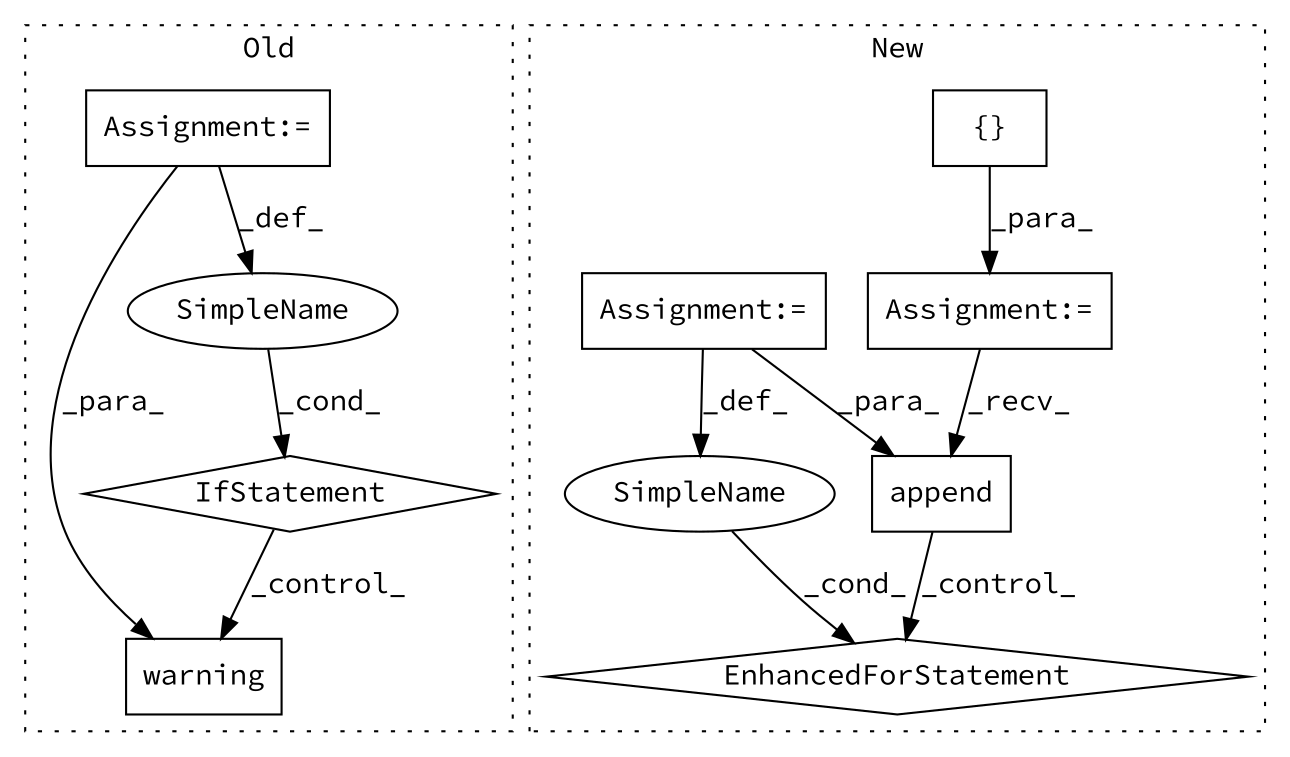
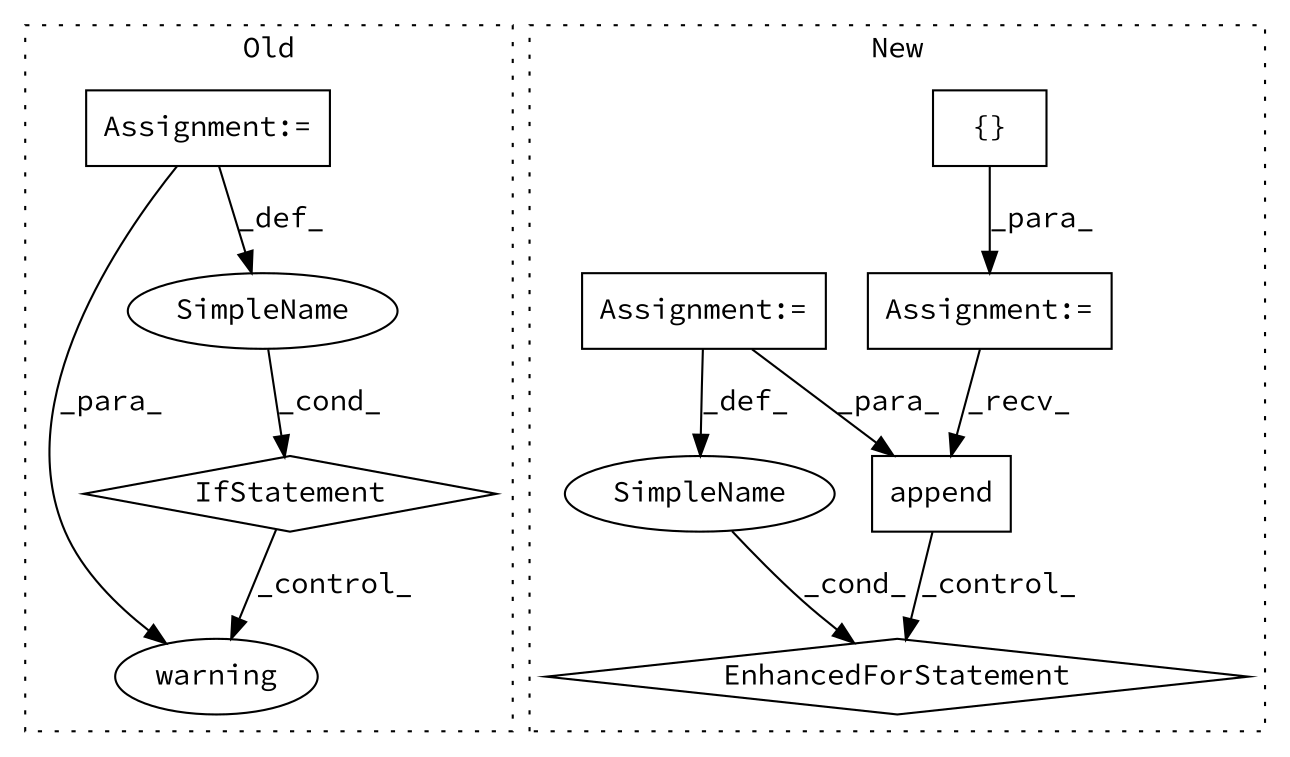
node "warning": shape box -> ellipse
